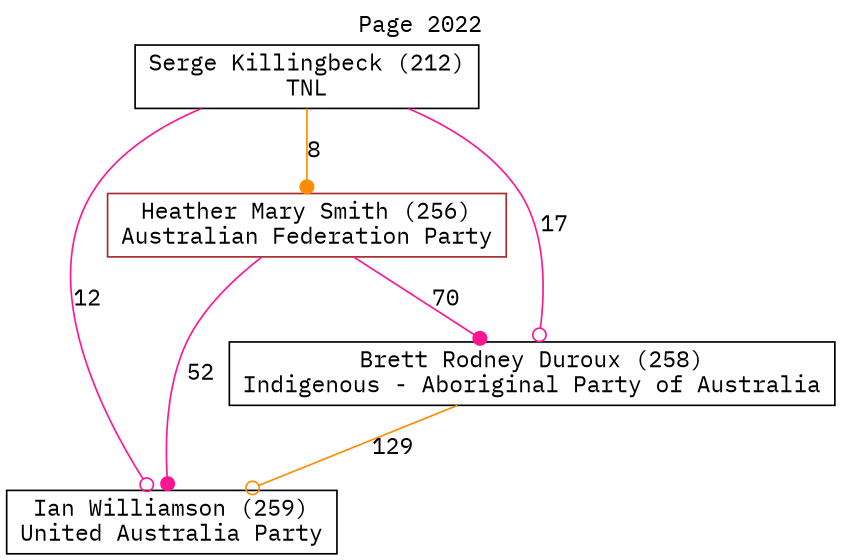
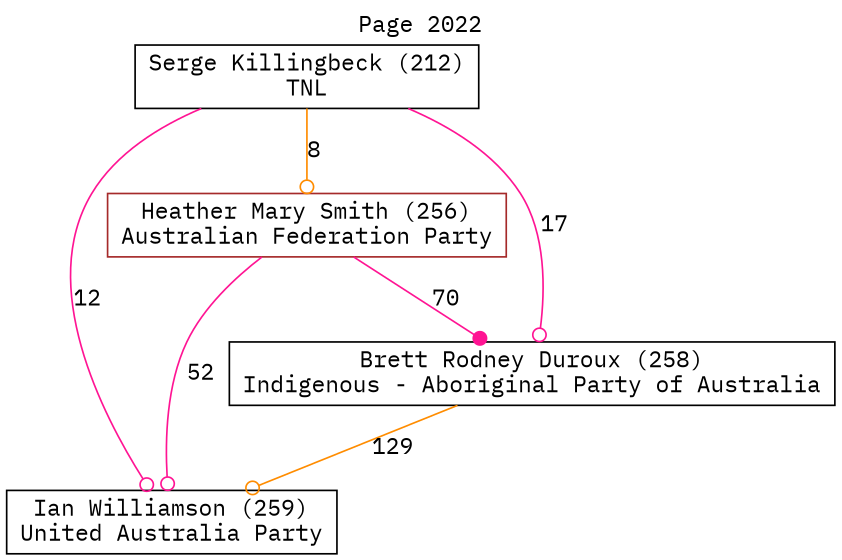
edge "Serge Killingbeck (212) TNL" -> "Heather Mary Smith (256) Australian Federation Party": arrowhead dot -> odot
edge "Heather Mary Smith (256) Australian Federation Party" -> "Ian Williamson (259) United Australia Party": arrowhead dot -> odot
